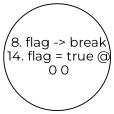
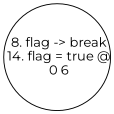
node "8. flag -> break 14. flag = true @ 0 0": label "8. flag -> break 14. flag = true @ 0 0" -> "8. flag -> break 14. flag = true @ 0 6"
